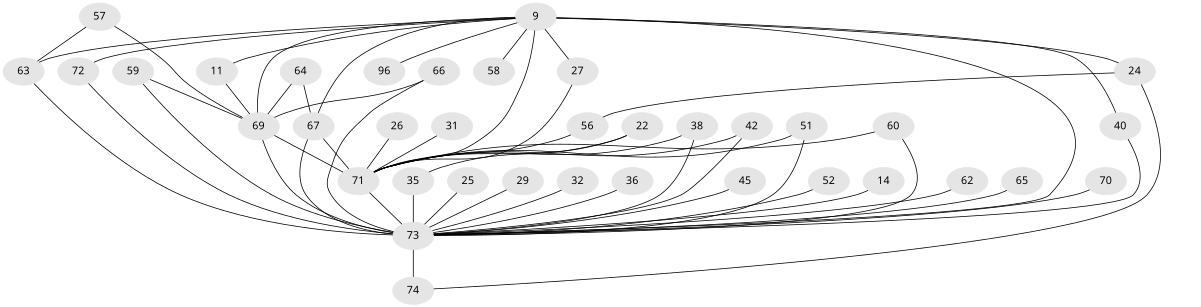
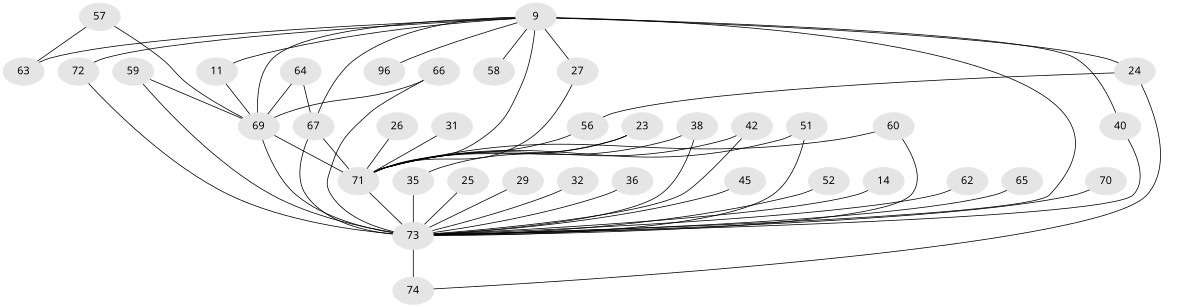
node "22": label "22" -> "23"
edge "63" -- "73": removed
